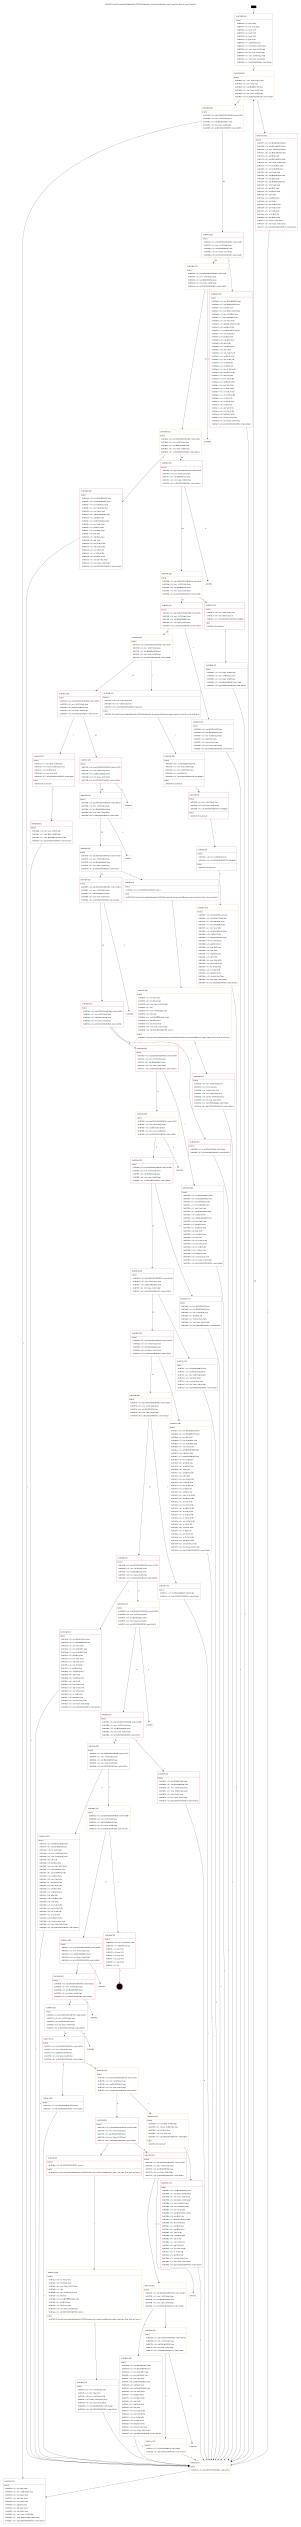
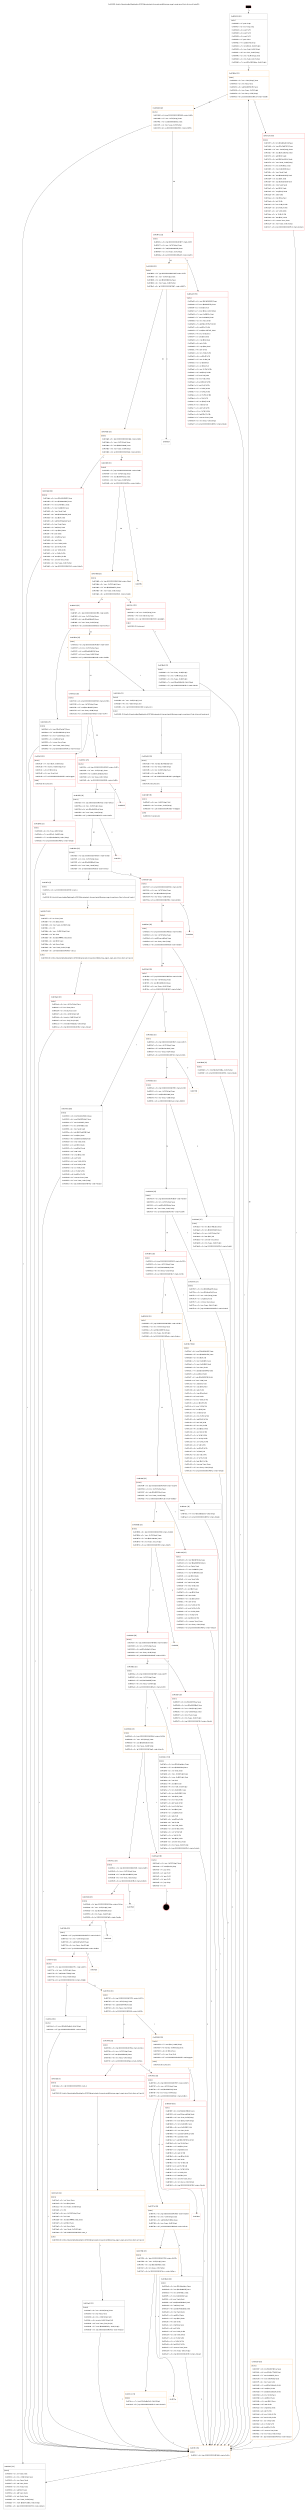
node "0x401d5e [9]": removed
